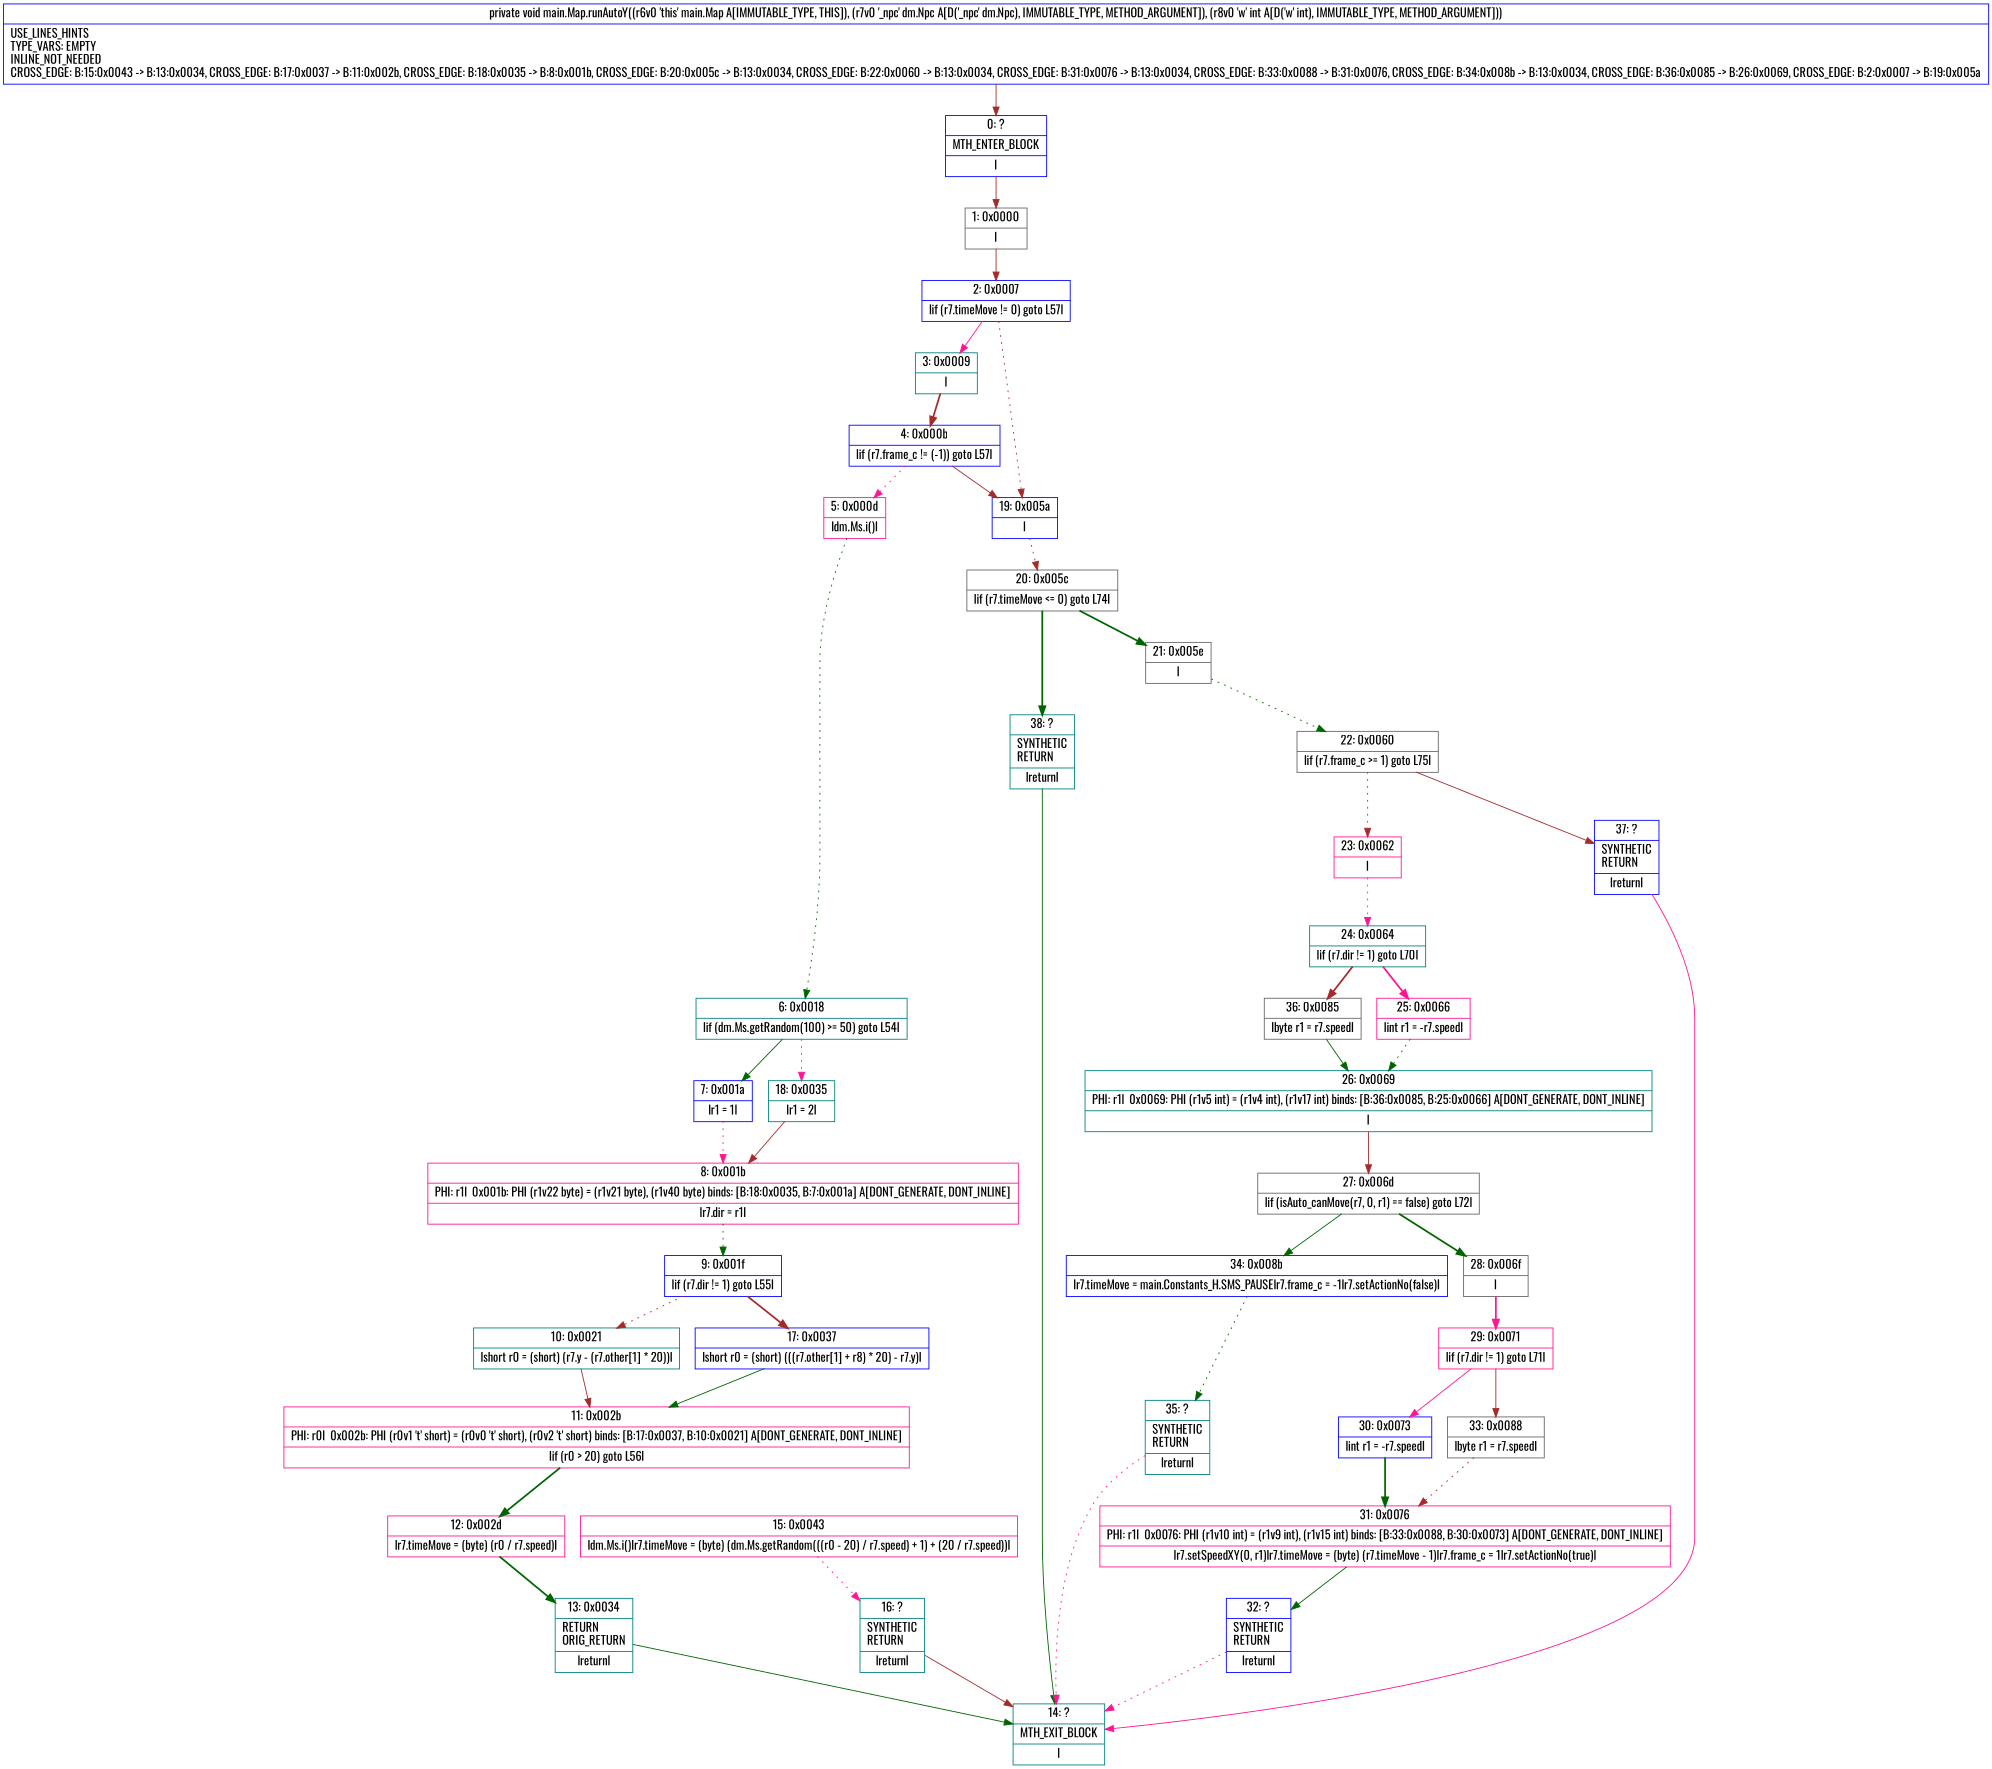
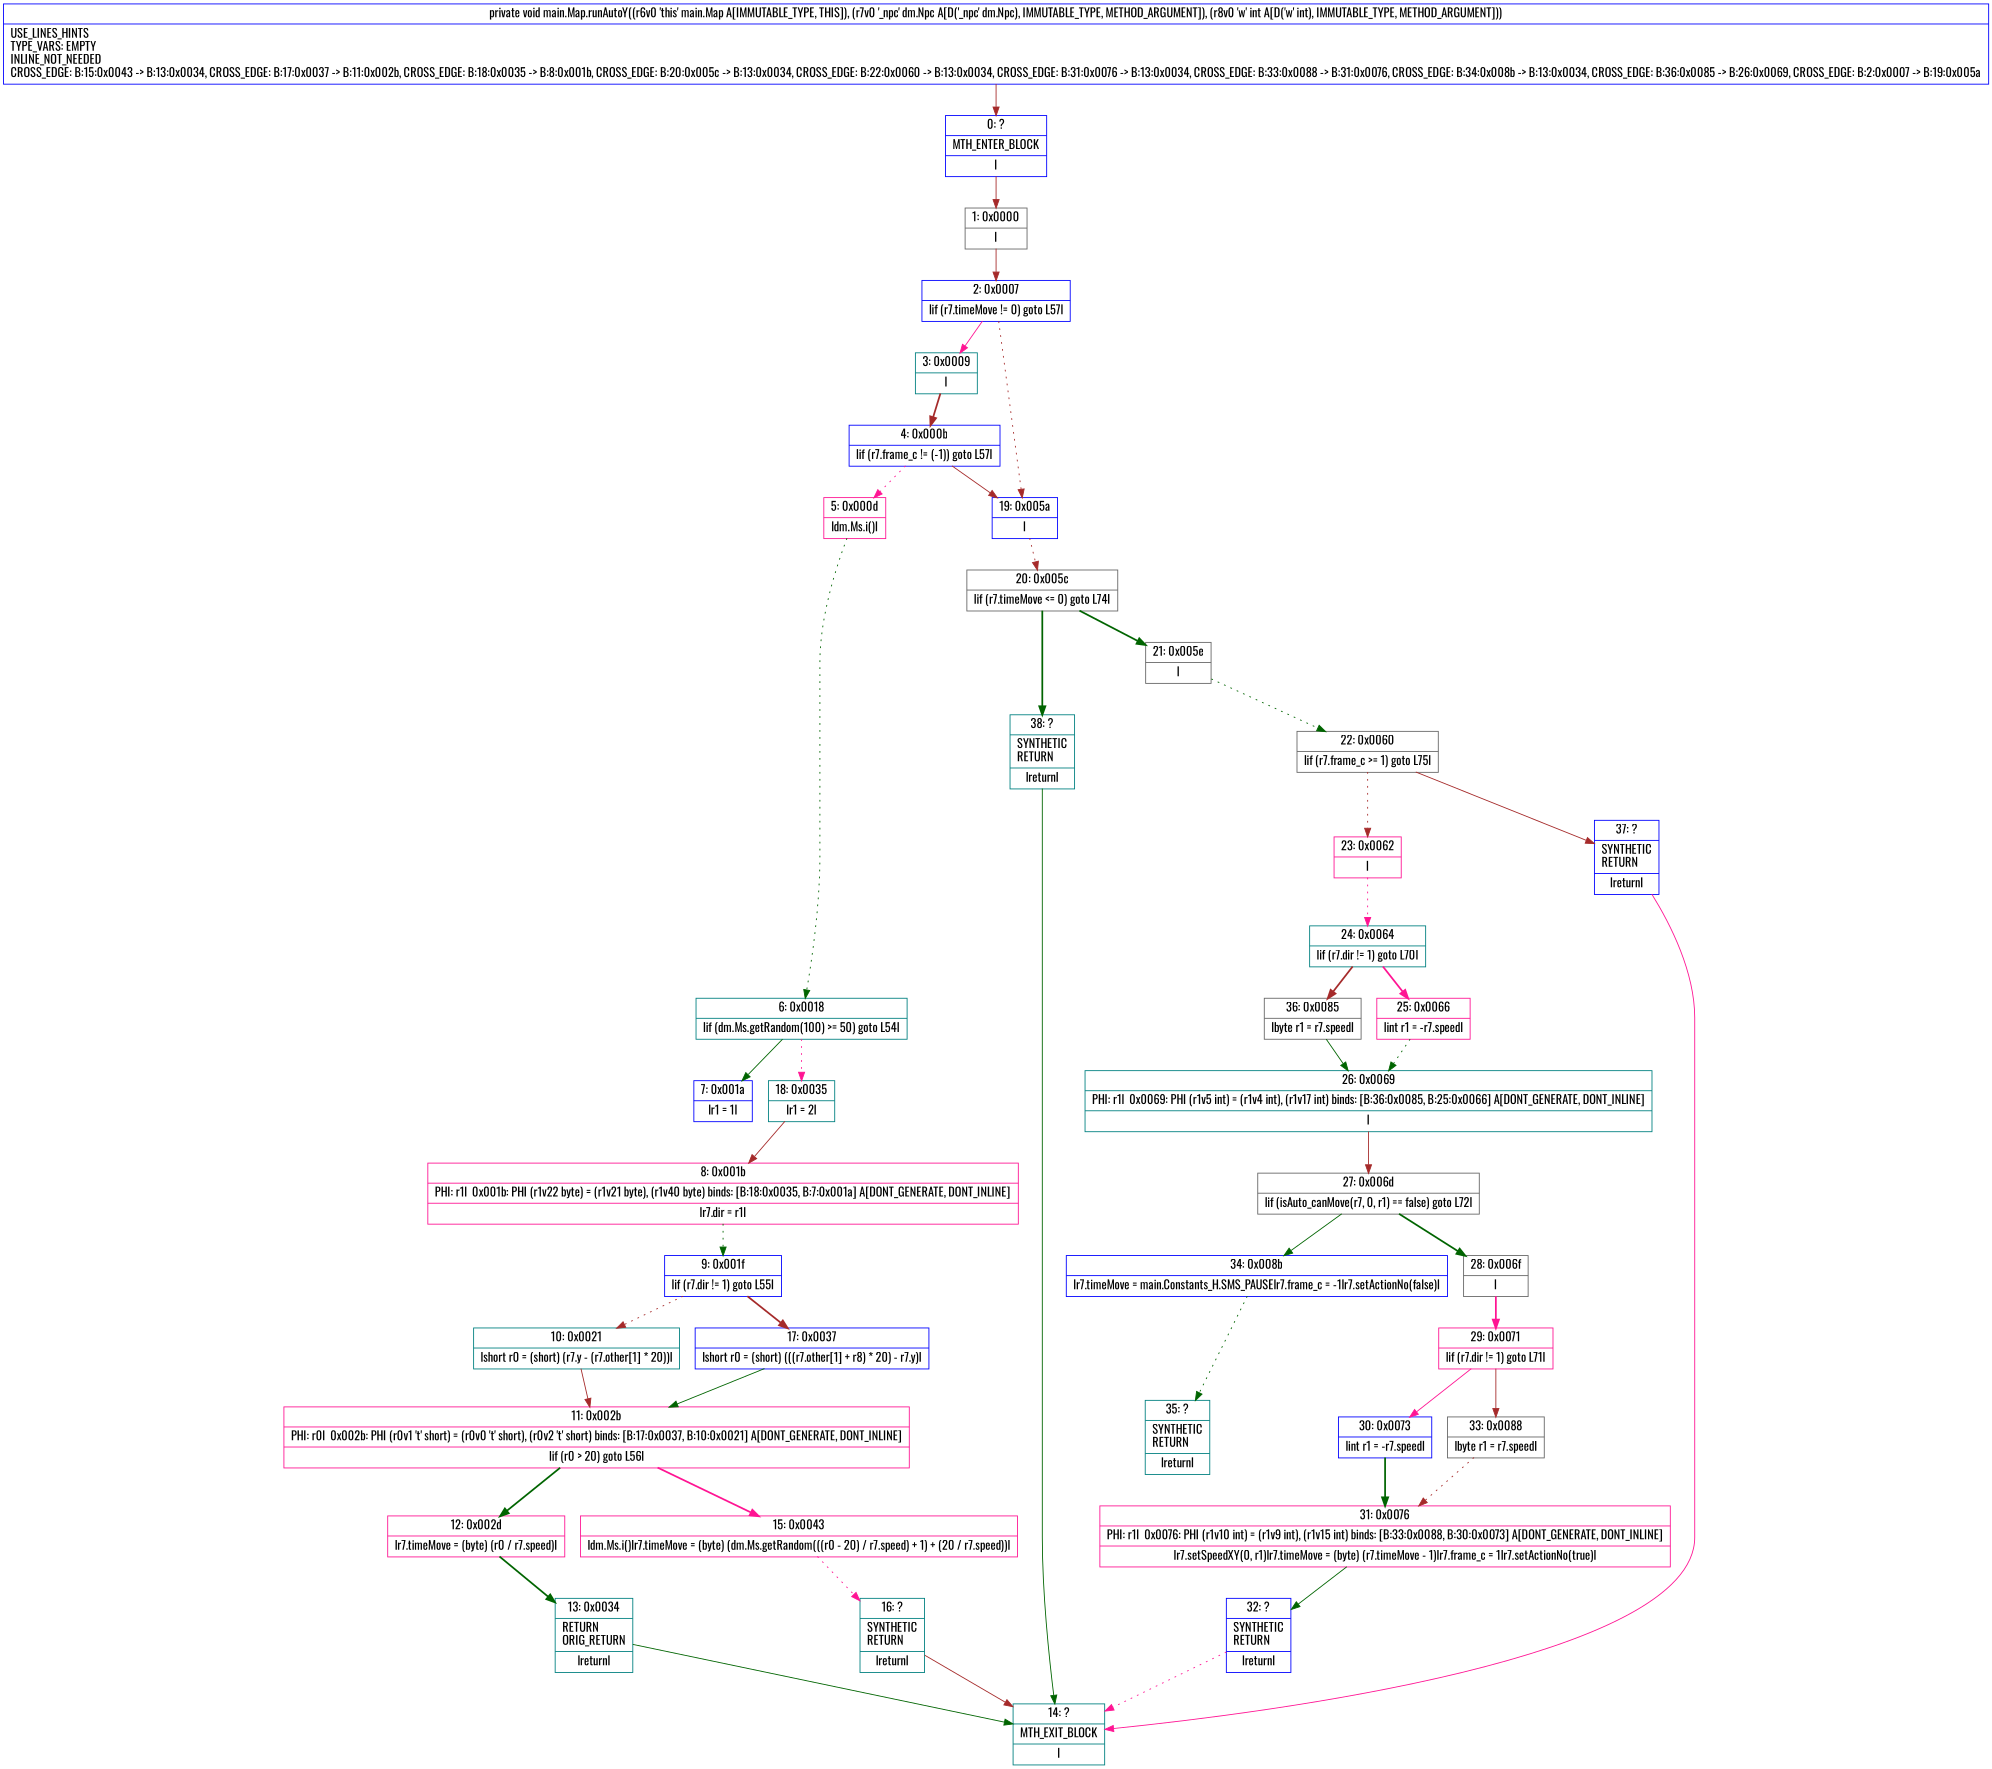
edge "7: 0x001a" -> "8: 0x001b": removed
edge "11: 0x002b" -> "15: 0x0043": added
edge "35: ?" -> "14: ?": removed
